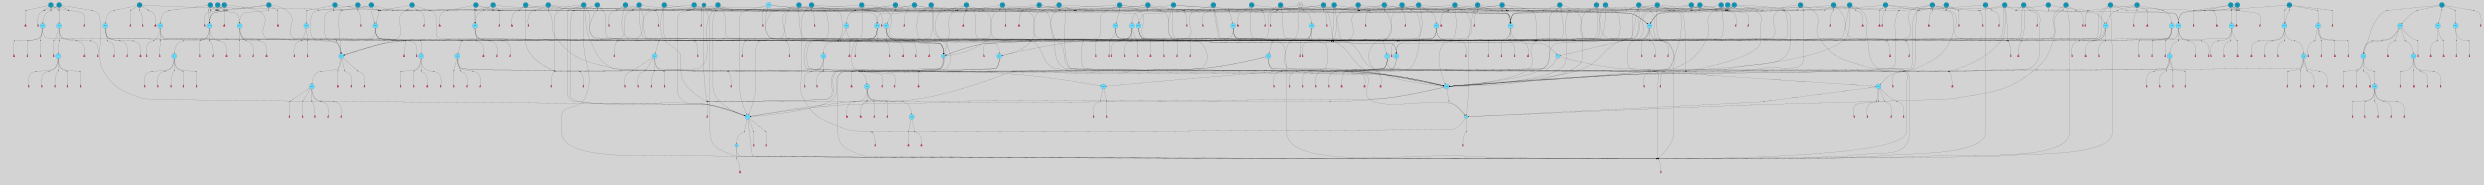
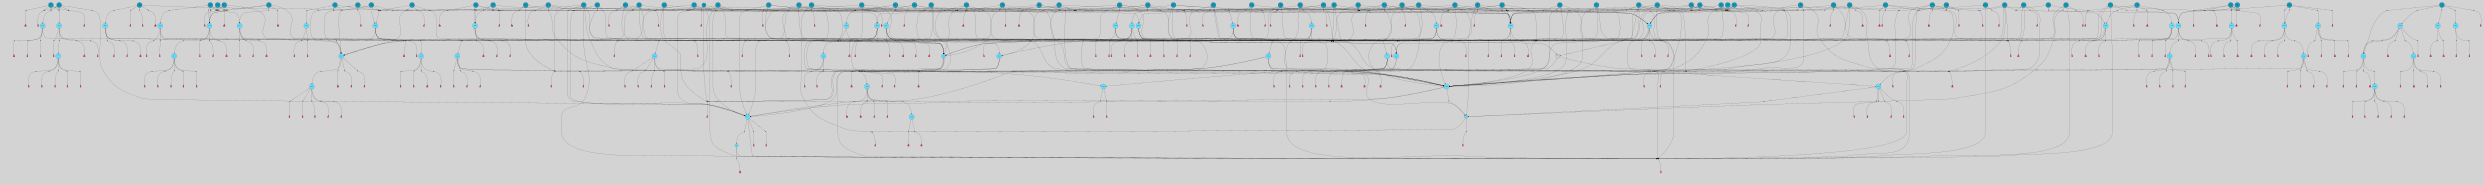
node "T782": fillcolor #66ddff -> #1199bb
node "T851": fillcolor #cccccc -> #1199bb
node "T941": removed
node "T11": fillcolor #66ddff -> #cccccc
